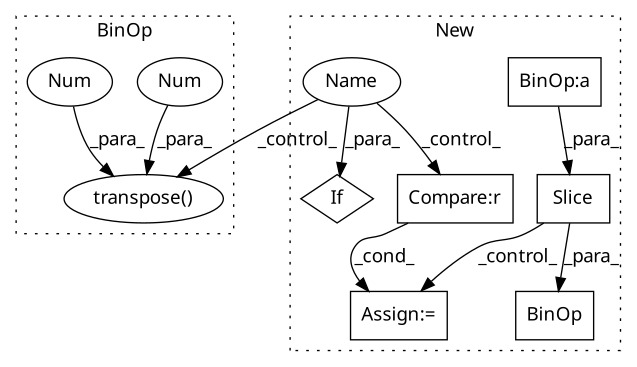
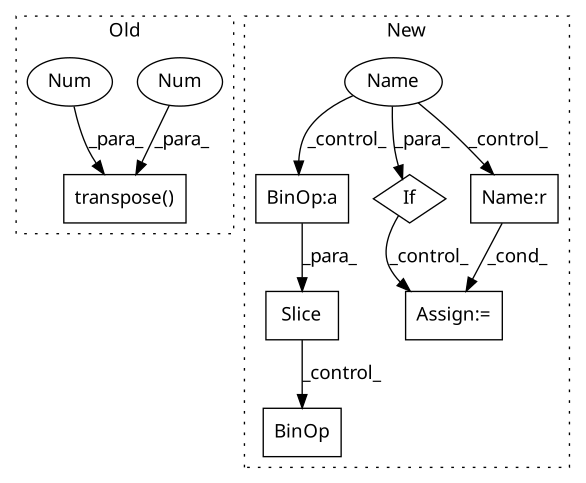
cluster "BinOp": label "BinOp" -> "Old"
edge "Name" -> "transpose()": now "Name" -> "BinOp:a"
node "transpose()": shape ellipse -> box
node "Compare:r": label "Compare:r" -> "Name:r"
edge "Slice" -> "Assign:=": now "If" -> "Assign:="
edge "Slice" -> "BinOp": label "_para_" -> "_control_"
